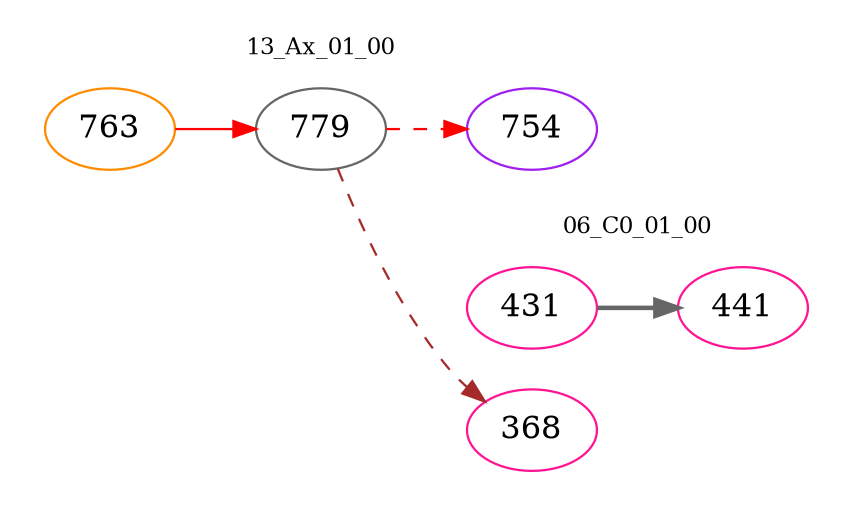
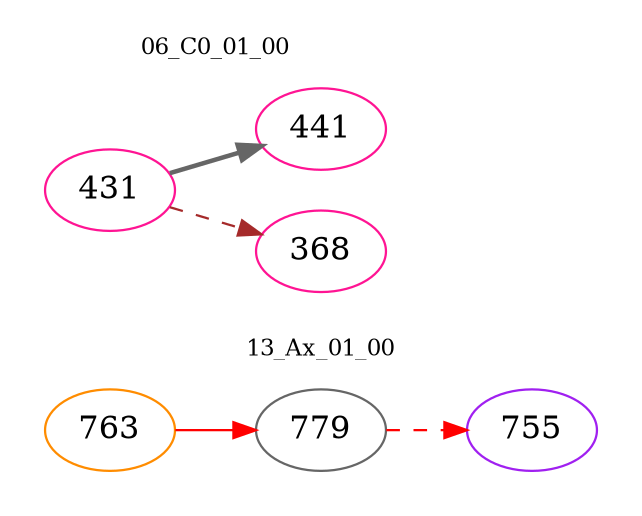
node "754": label "754" -> "755"
edge "779" -> "368": now "431" -> "368"
